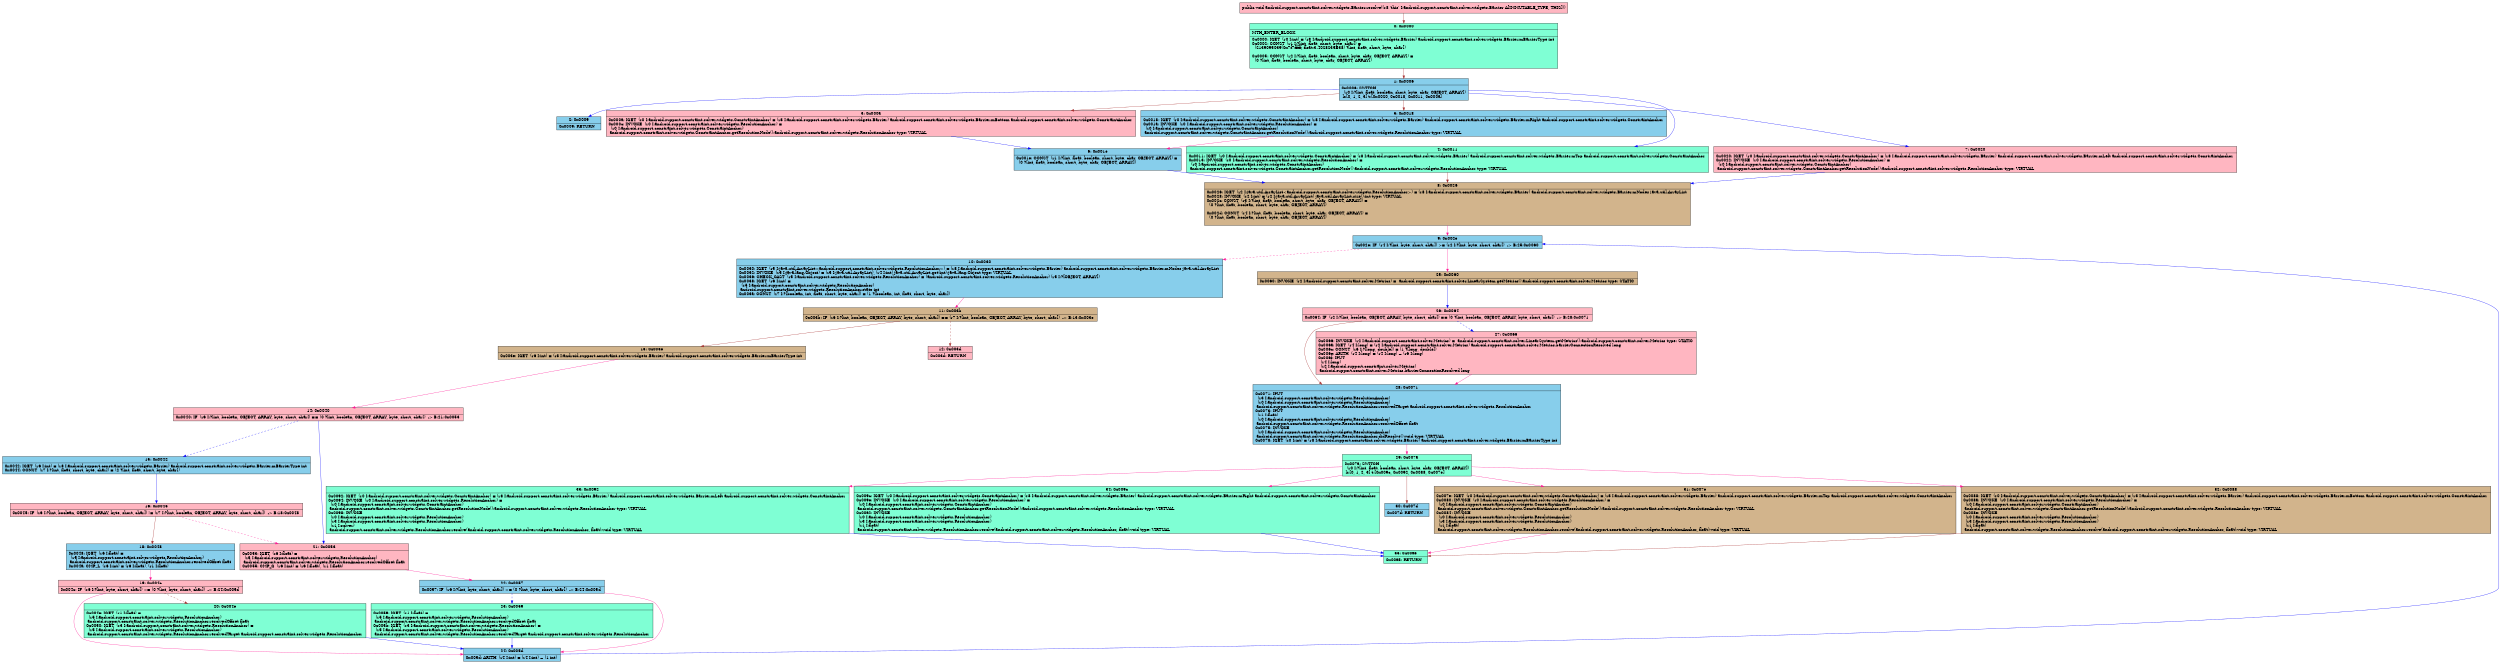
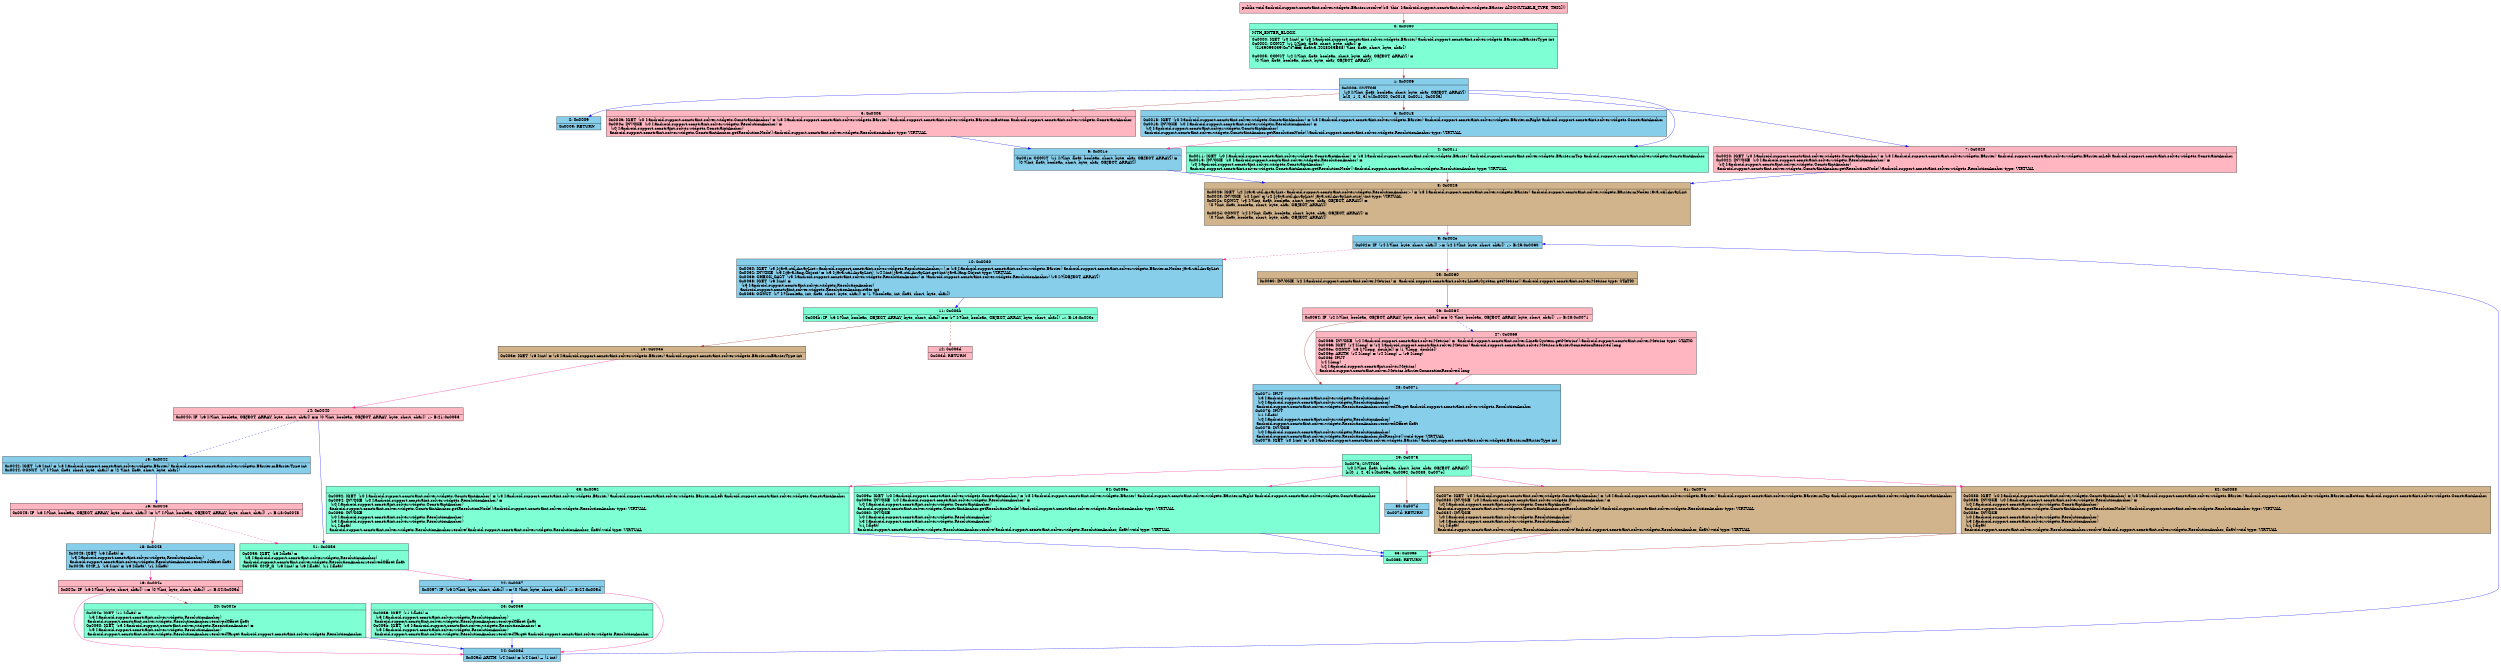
edge "10: 0x0030" -> "11: 0x003b": color deeppink -> blue
node "11: 0x003b": fillcolor tan -> aquamarine
node "33: 0x0092": text "(r1 I:solver)" -> "(r1 I:float)"
node "21: 0x0053": fillcolor lightpink -> aquamarine
